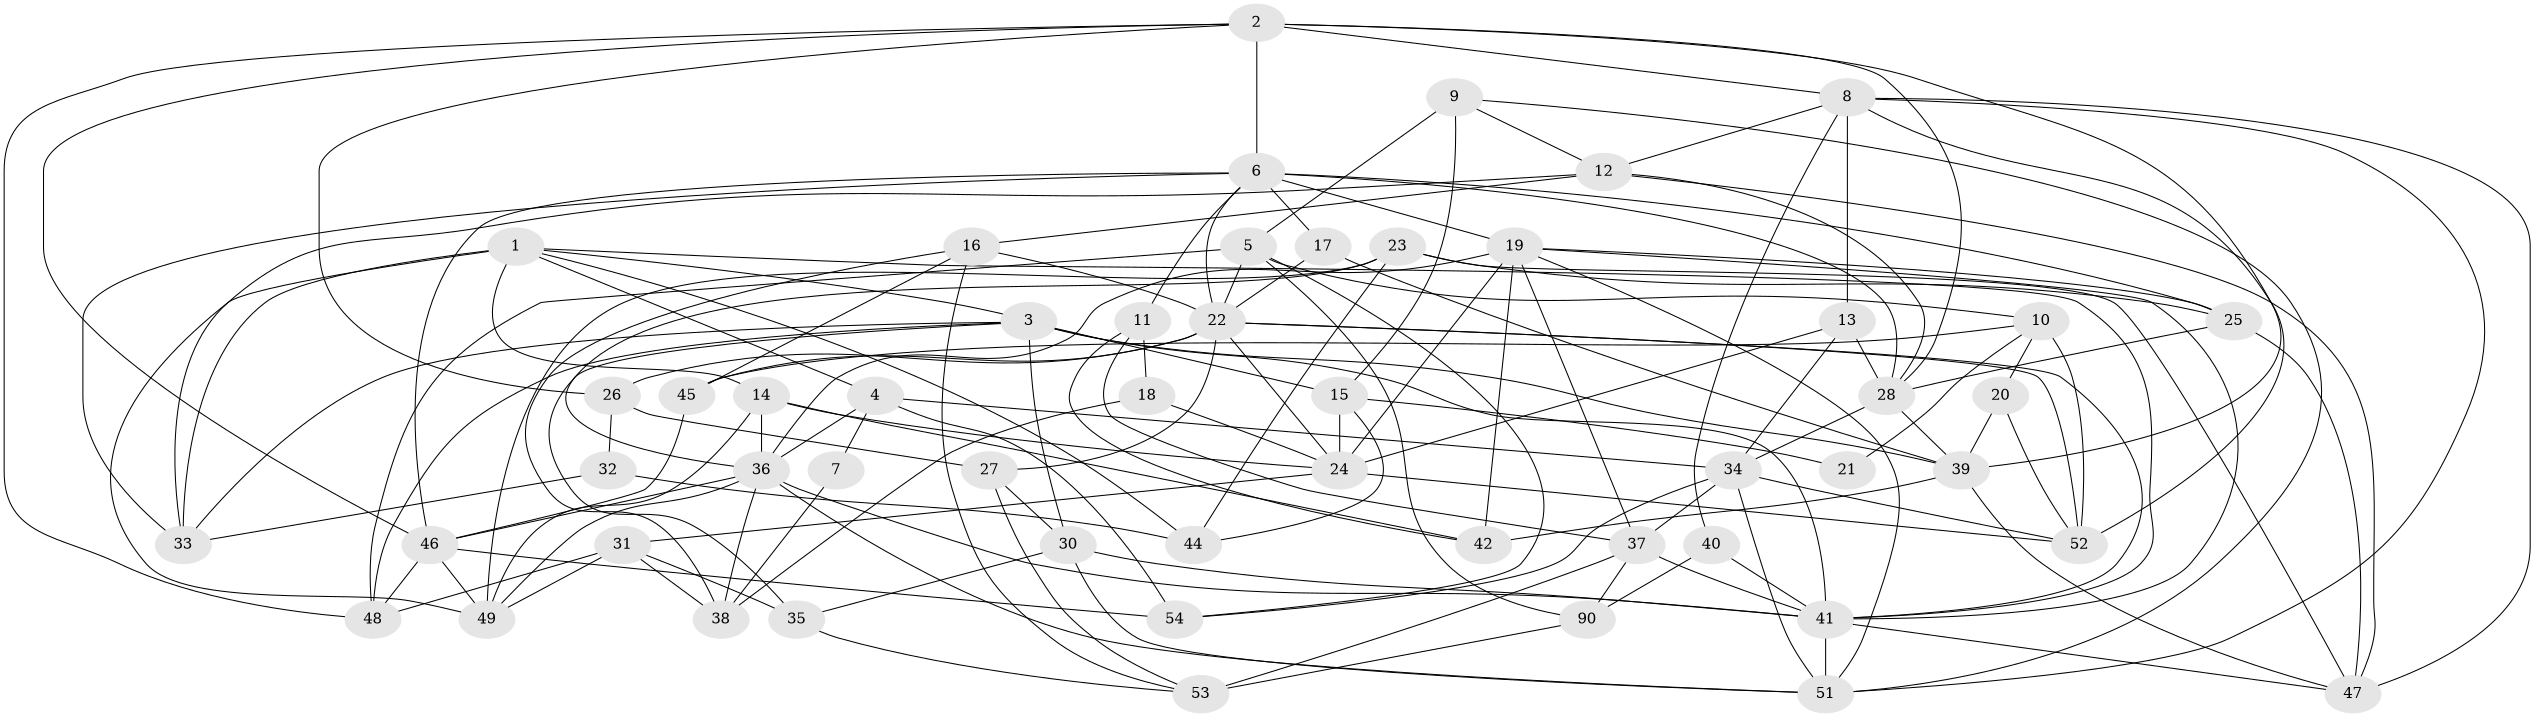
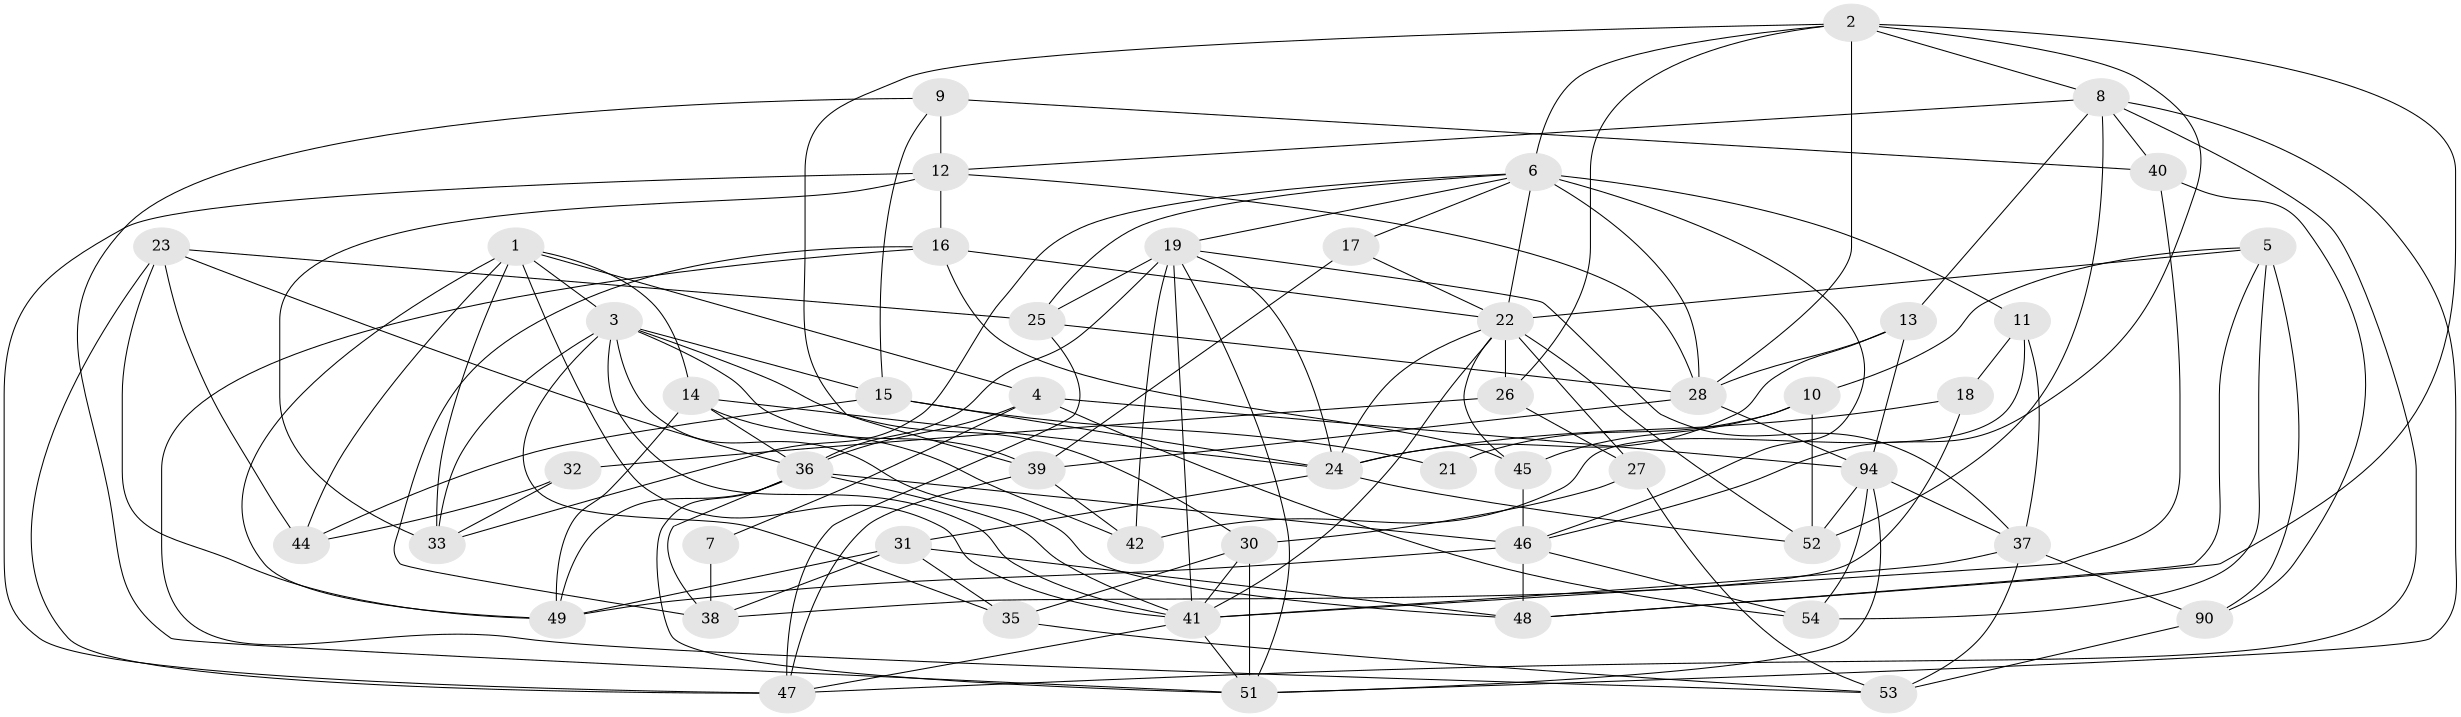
edge "9" -- "5": now "9" -- "40"
node "20": removed
node "34": label "34" -> "94"
